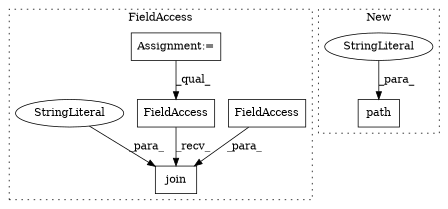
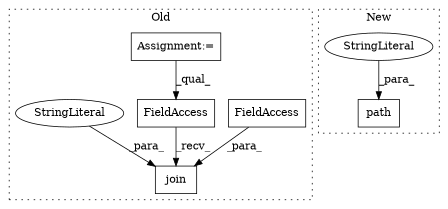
cluster "FieldAccess": label "FieldAccess" -> "Old"
